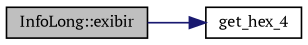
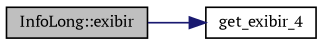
node "get_hex_4": label "get_hex_4" -> "get_exibir_4"
